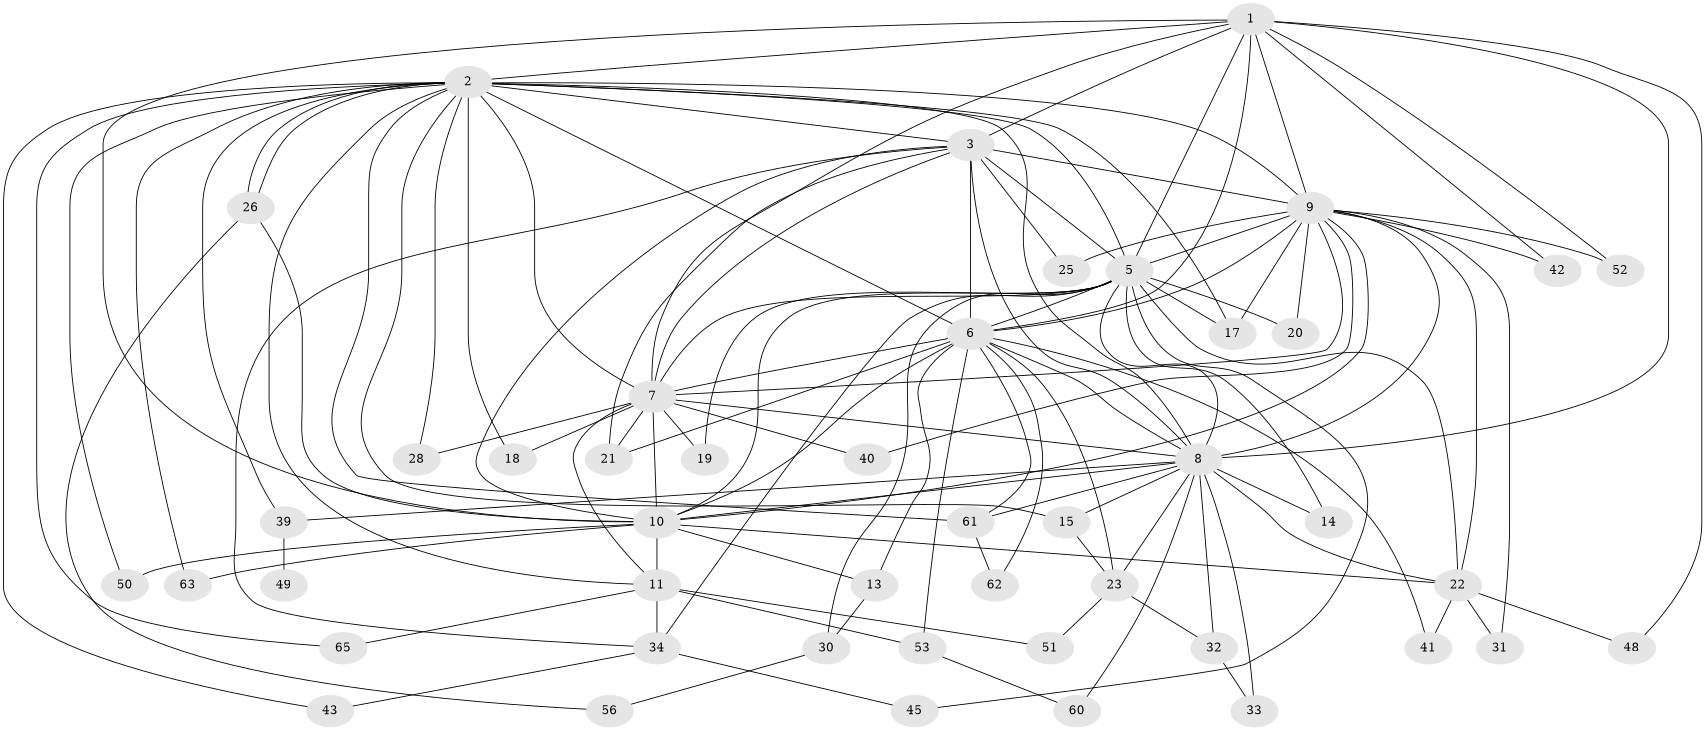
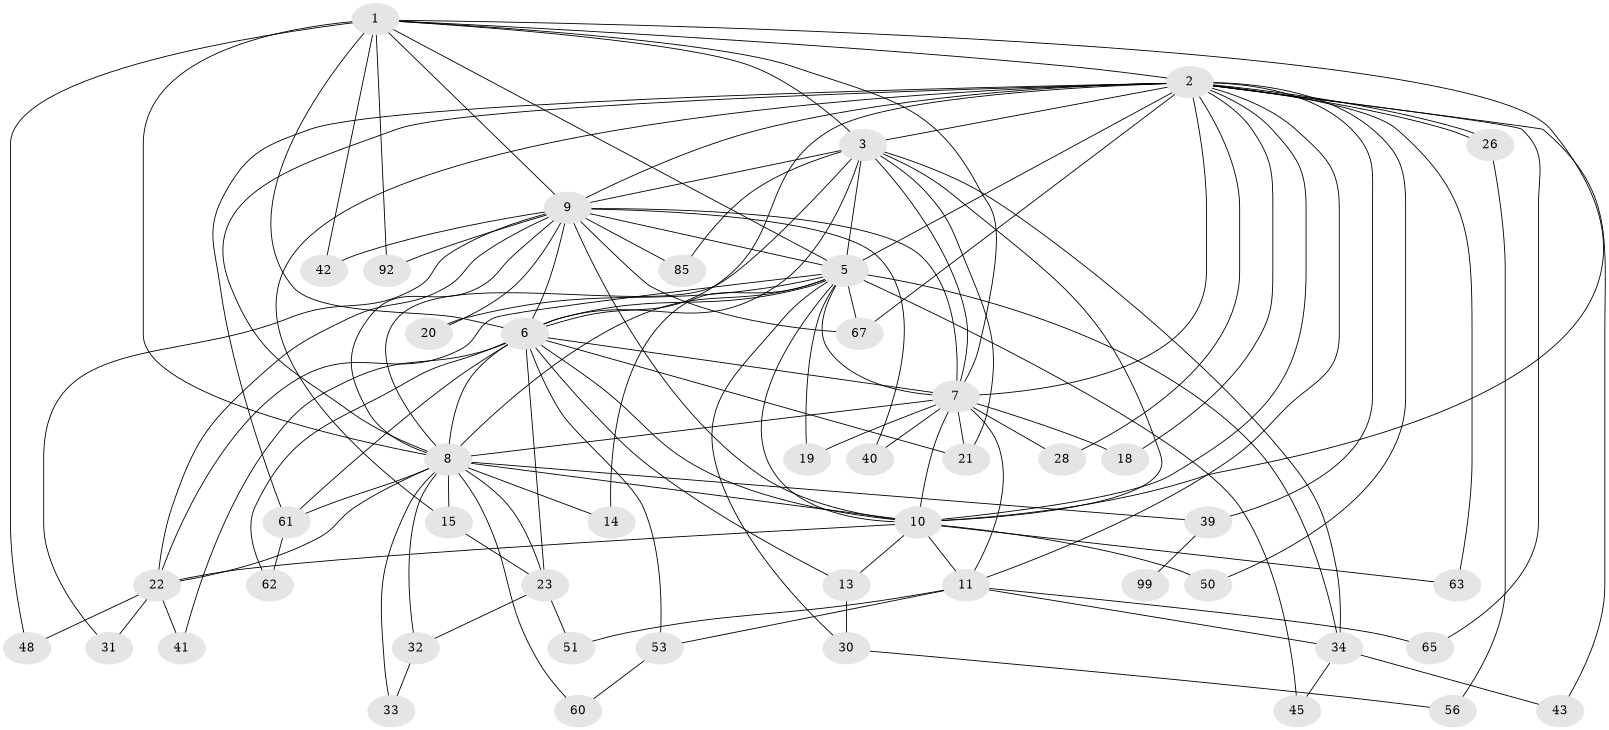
node "25": label "25" -> "85"
node "52": label "52" -> "92"
node "17": label "17" -> "67"
edge "26" -- "10": now "2" -- "10"
node "49": label "49" -> "99"
